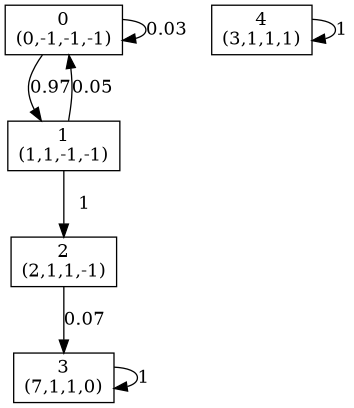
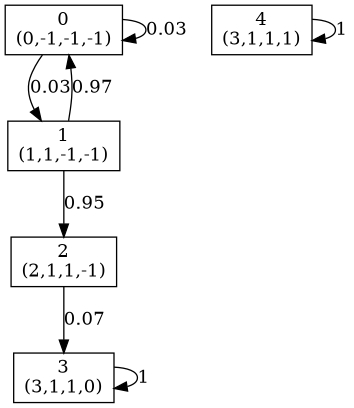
edge "0 (0,-1,-1,-1)" -> "1 (1,1,-1,-1)": label "0.97" -> "0.03"
edge "1 (1,1,-1,-1)" -> "0 (0,-1,-1,-1)": label "0.05" -> "0.97"
edge "1 (1,1,-1,-1)" -> "2 (2,1,1,-1)": label "1" -> "0.95"
node "3 (7,1,1,0)": label "3 (7,1,1,0)" -> "3 (3,1,1,0)"
